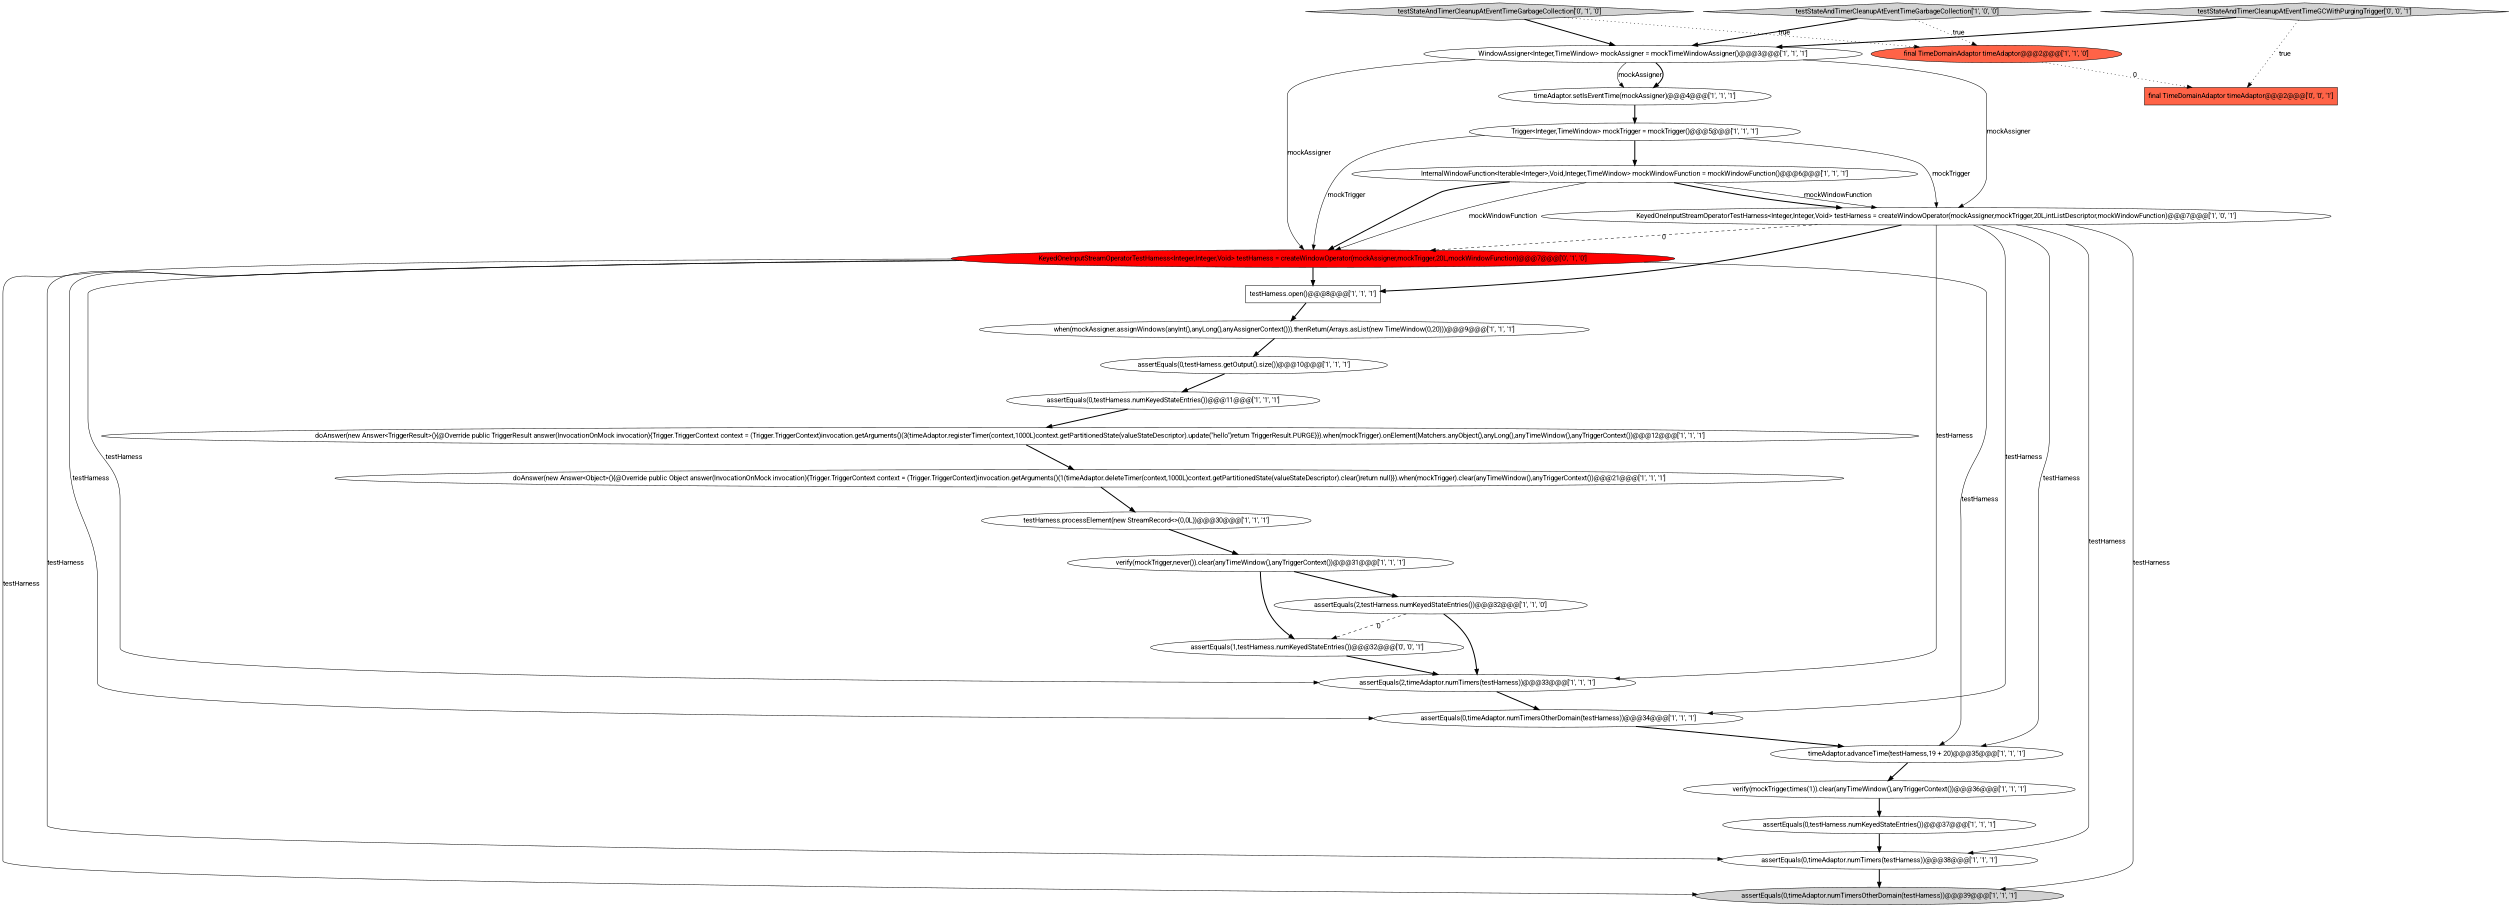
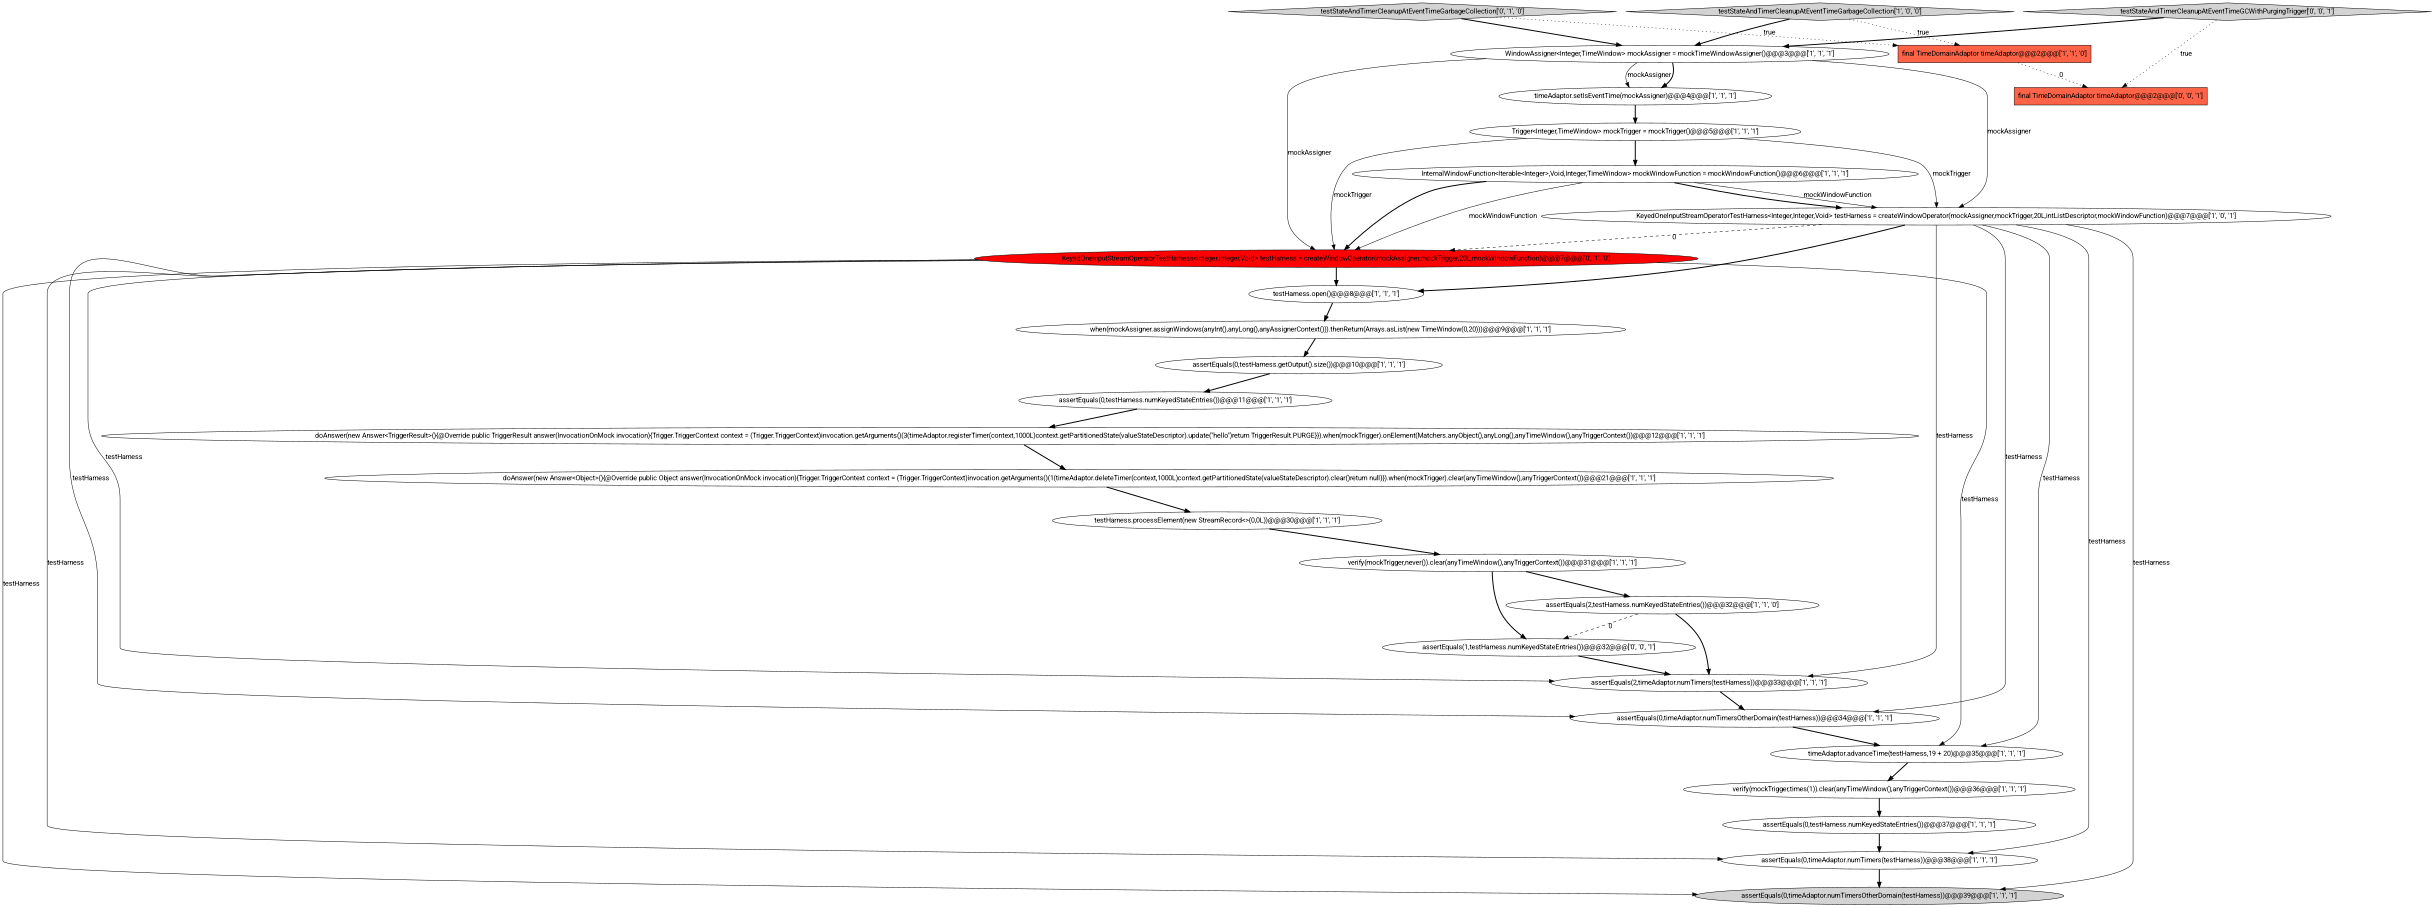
node "final TimeDomainAdaptor timeAdaptor@@@2@@@['1', '1', '0']": shape ellipse -> box
node "testHarness.open()@@@8@@@['1', '1', '1']": shape box -> ellipse
